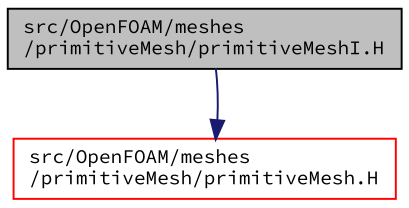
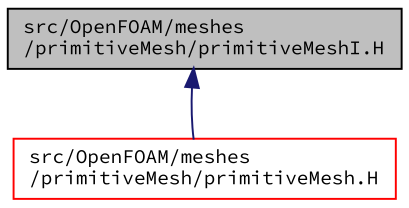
edge "src/OpenFOAM/meshes /primitiveMesh/primitiveMeshI.H" -> "src/OpenFOAM/meshes /primitiveMesh/primitiveMesh.H": reversed
